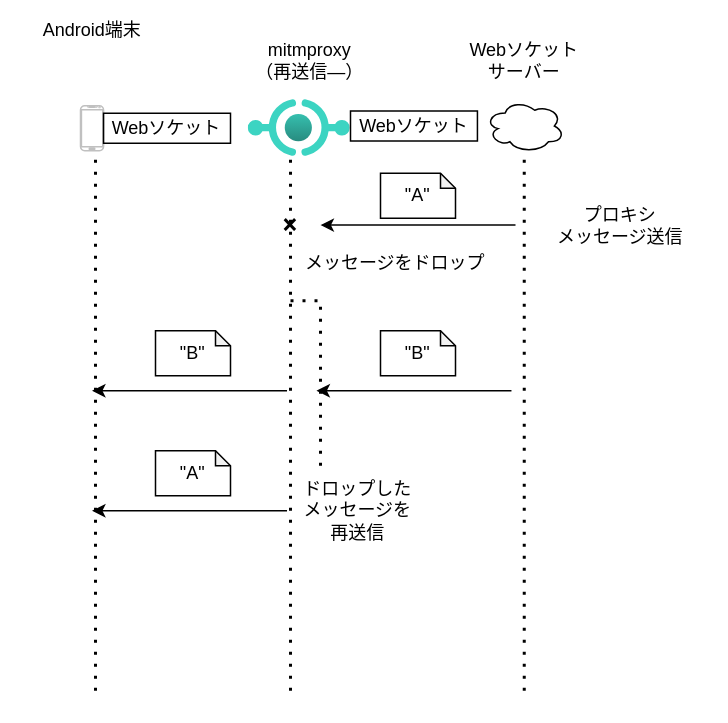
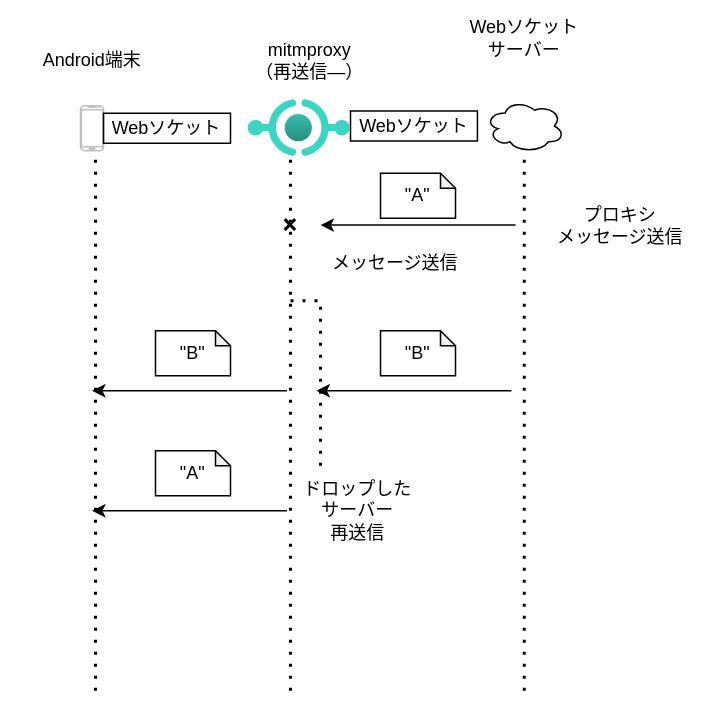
node "Android端末": moved (92, 31) -> (92, 61)
node "Webソケット サーバー": moved (525, 61) -> (525, 38)
node "メッセージをドロップ": label "メッセージをドロップ" -> "メッセージ送信"
node "ドロップした メッセージを 再送信": label "ドロップした メッセージを 再送信" -> "ドロップした サーバー 再送信"
